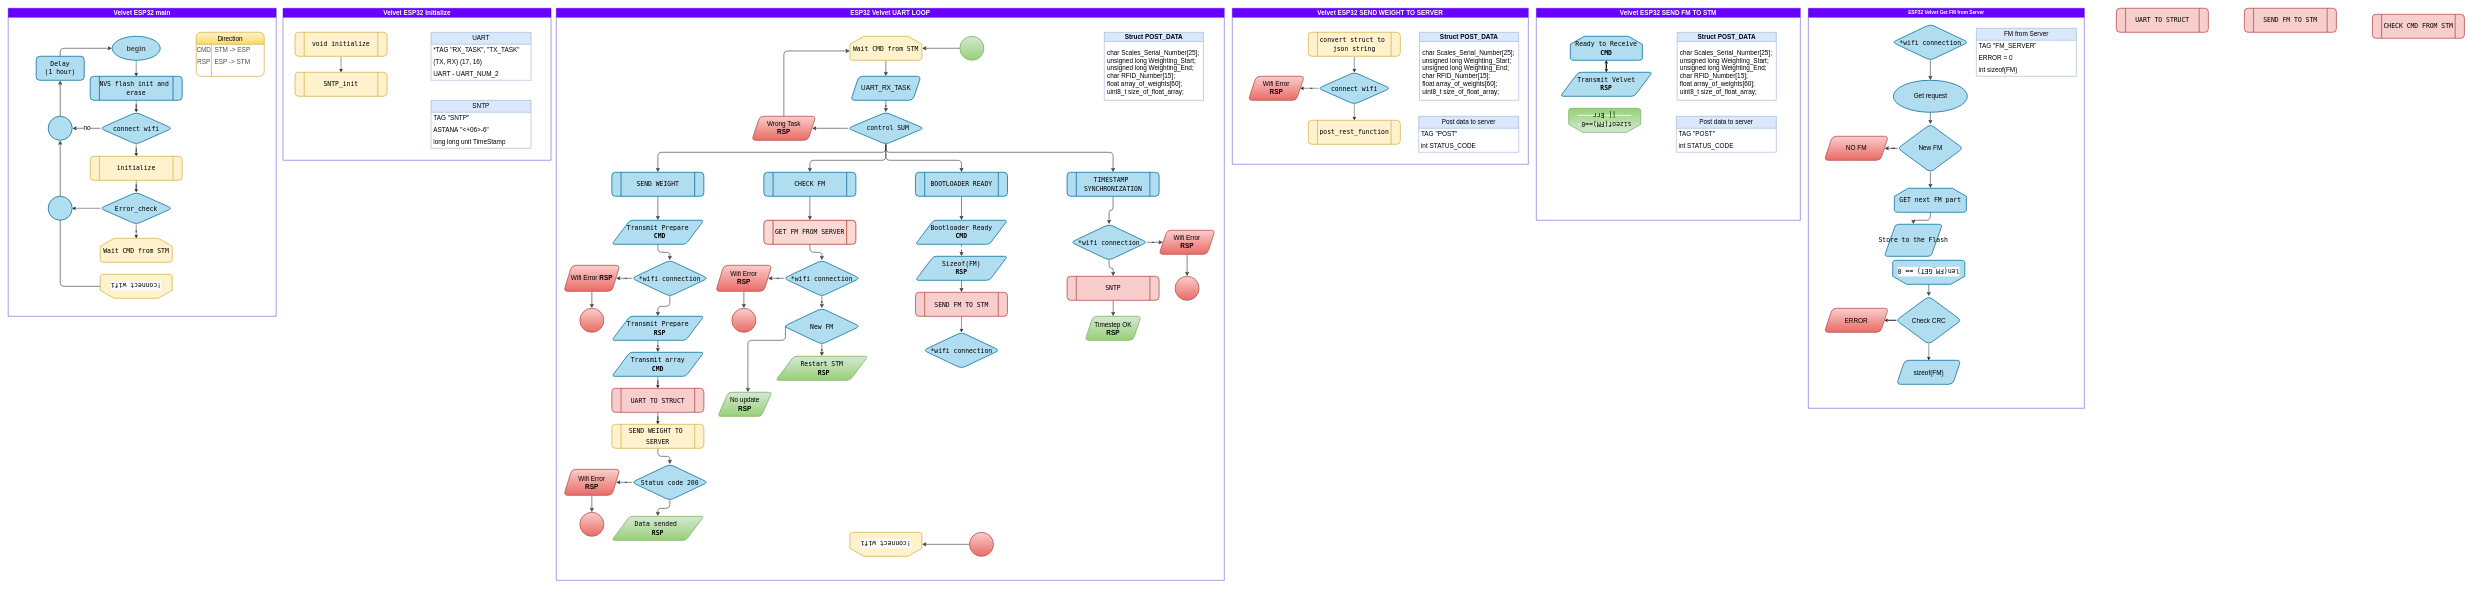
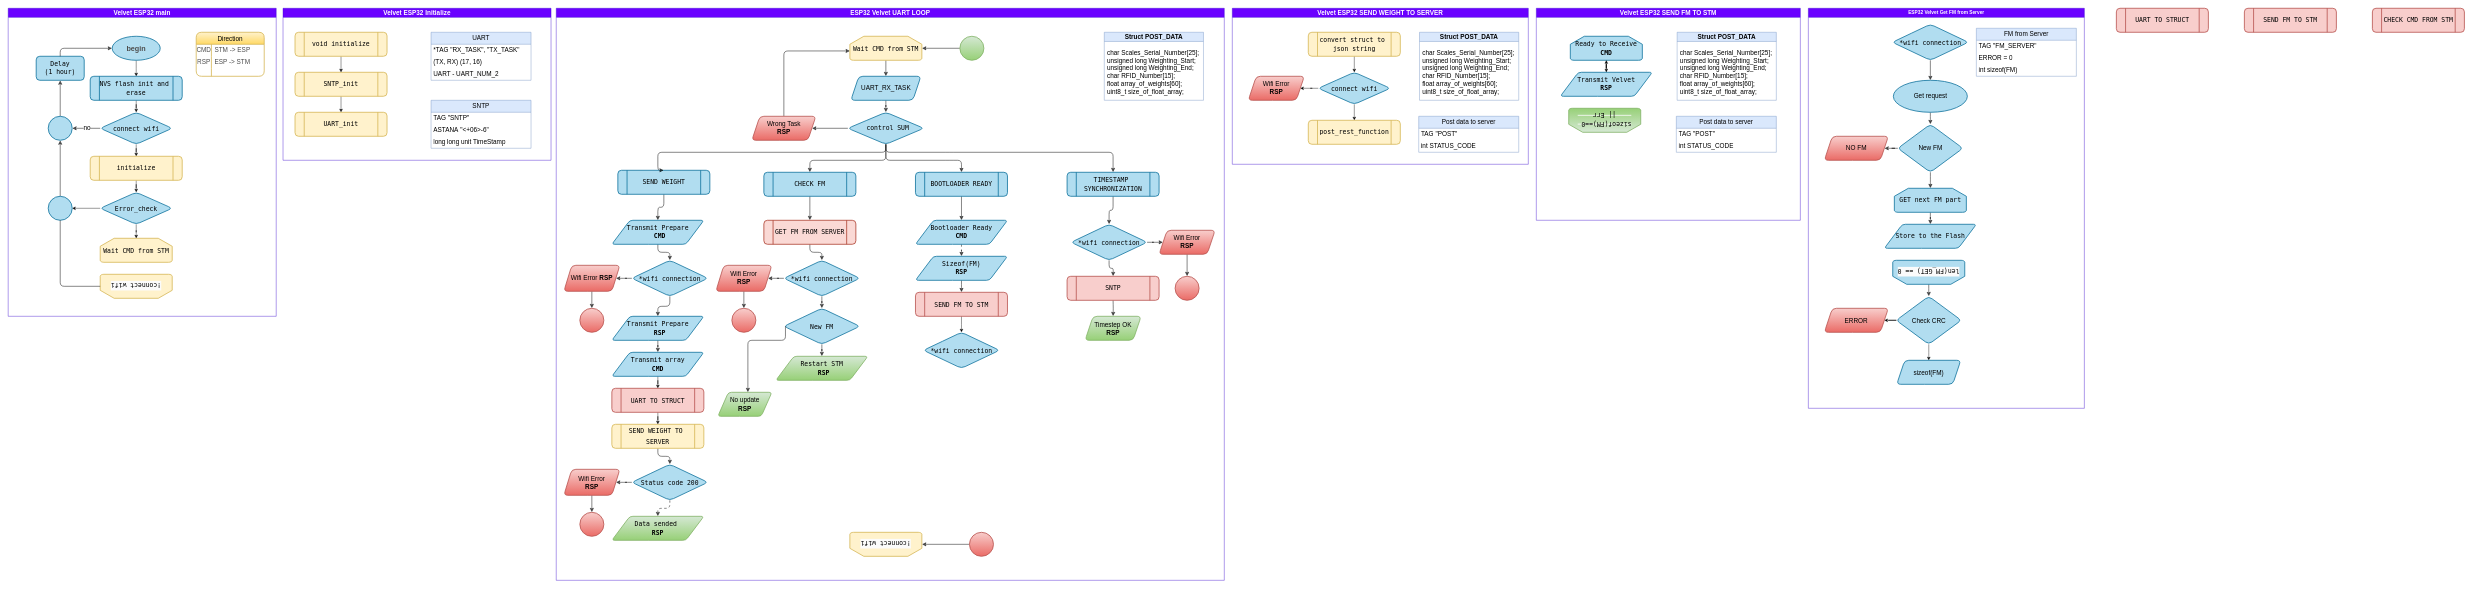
node "CHECK CMD FROM STM": moved (2418, 26) -> (2418, 20)
edge "SNTP_init" -> "UART_init": added
node "UART_init": added
node "SEND WEIGHT": moved (658, 184) -> (664, 182)
node "Store to the Flash": size 58x32 -> 92x24
edge "Status code 200" -> "Data sended RSP": style solid -> dashed
